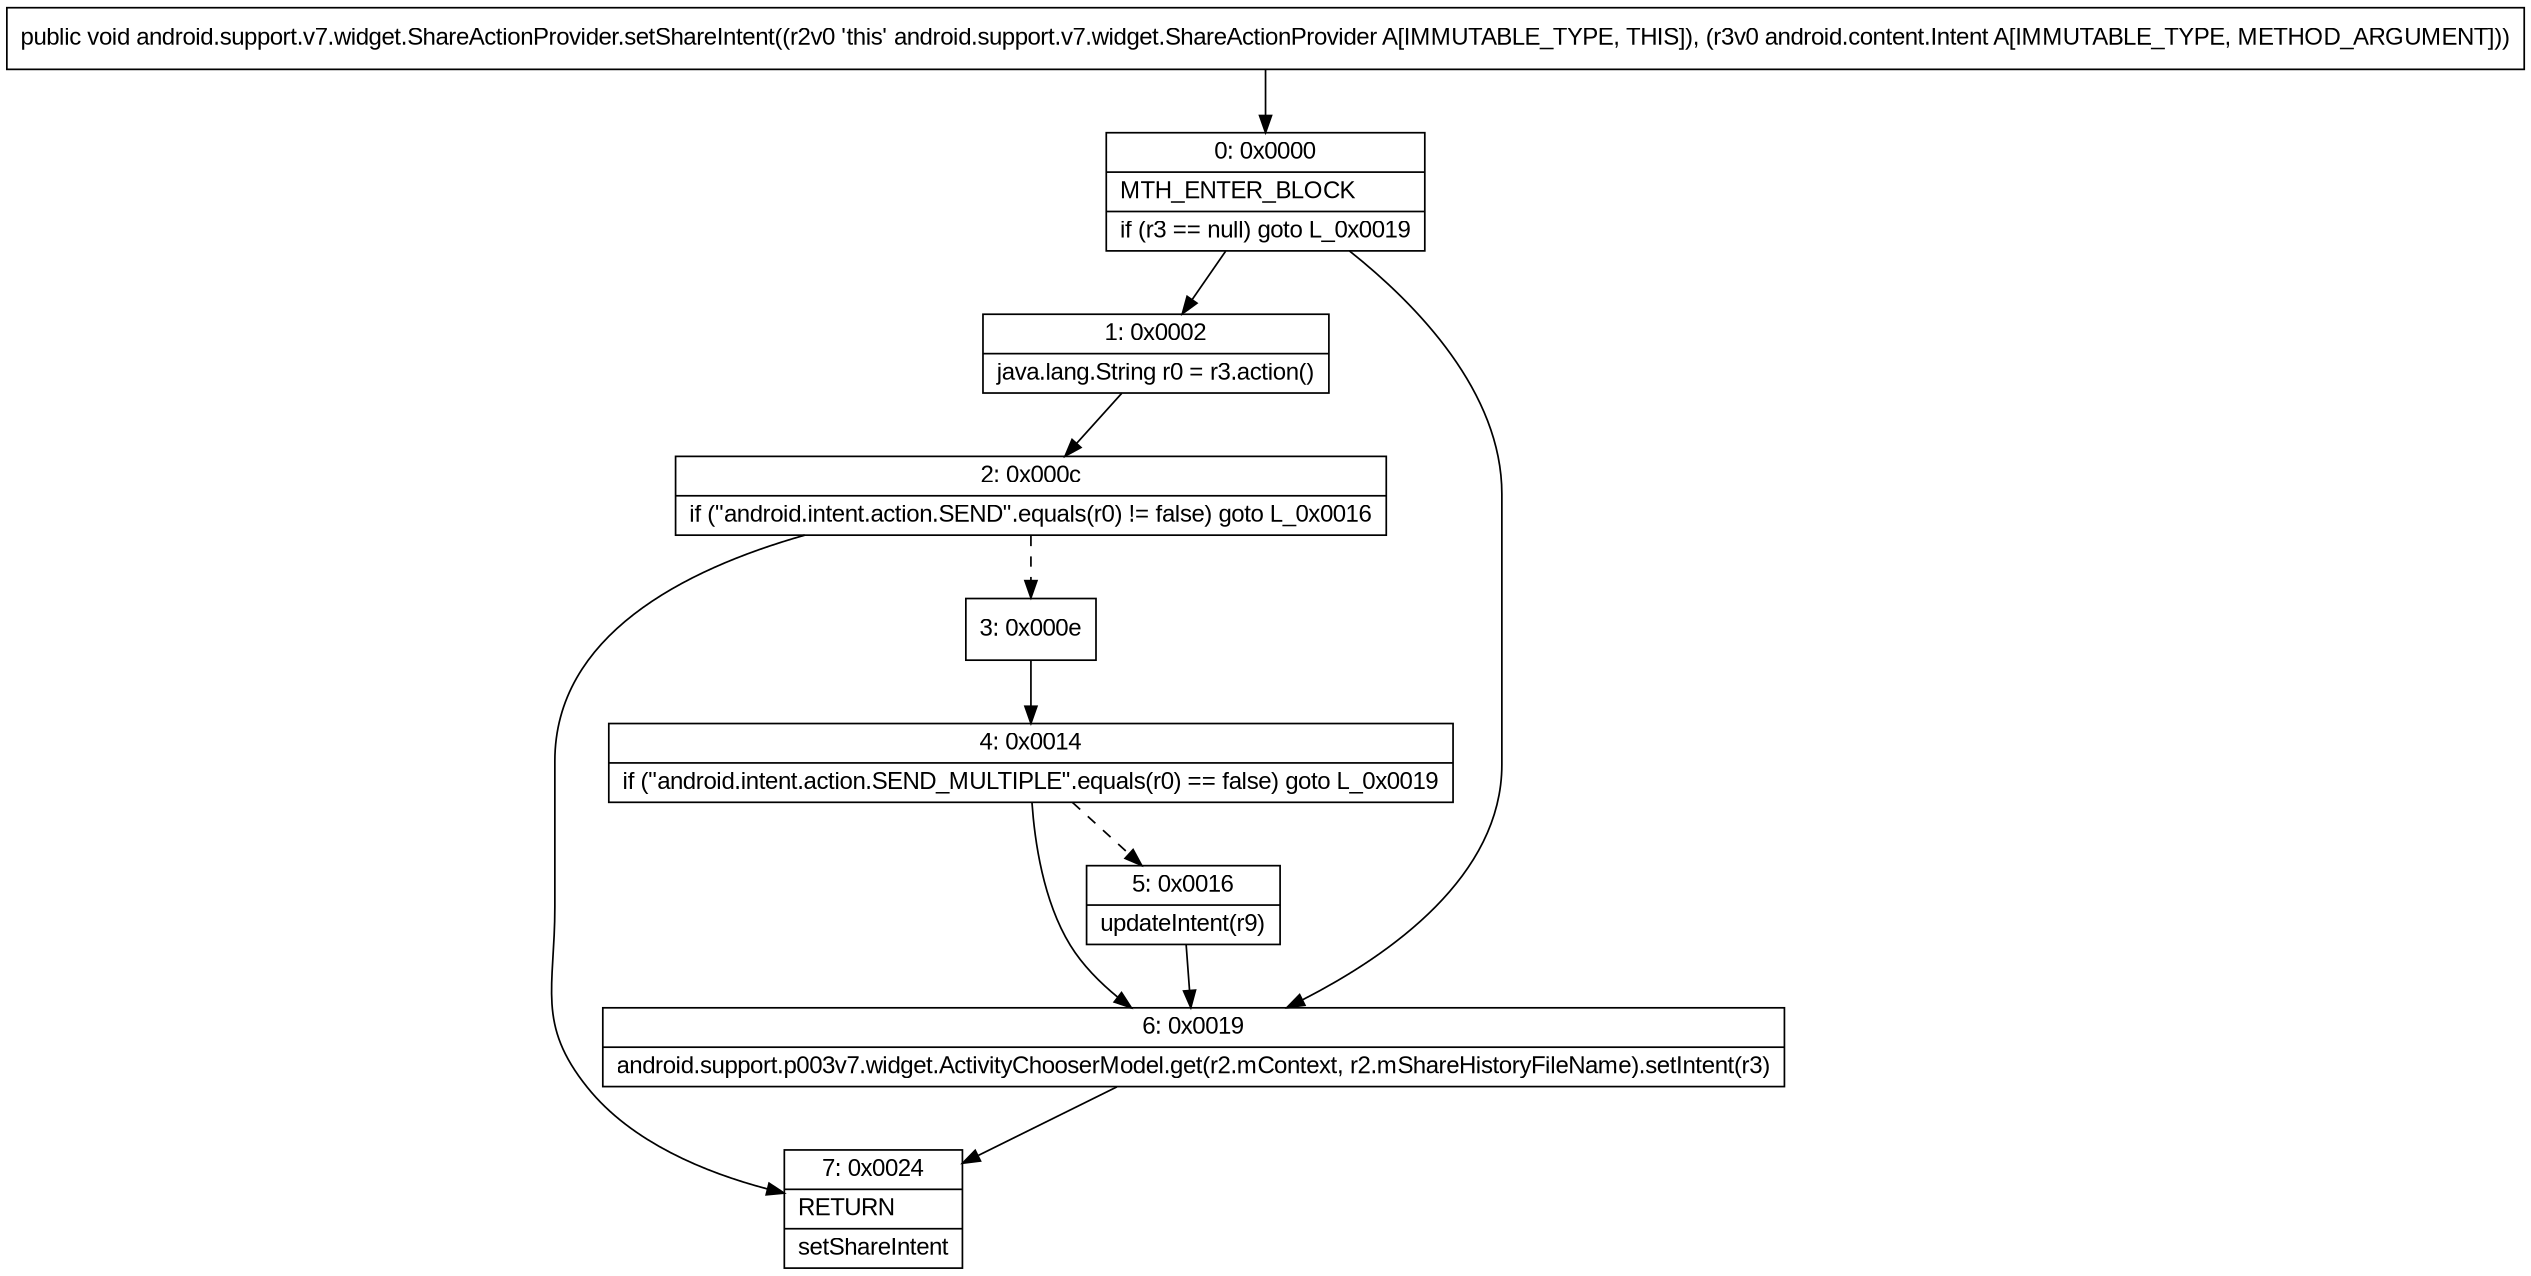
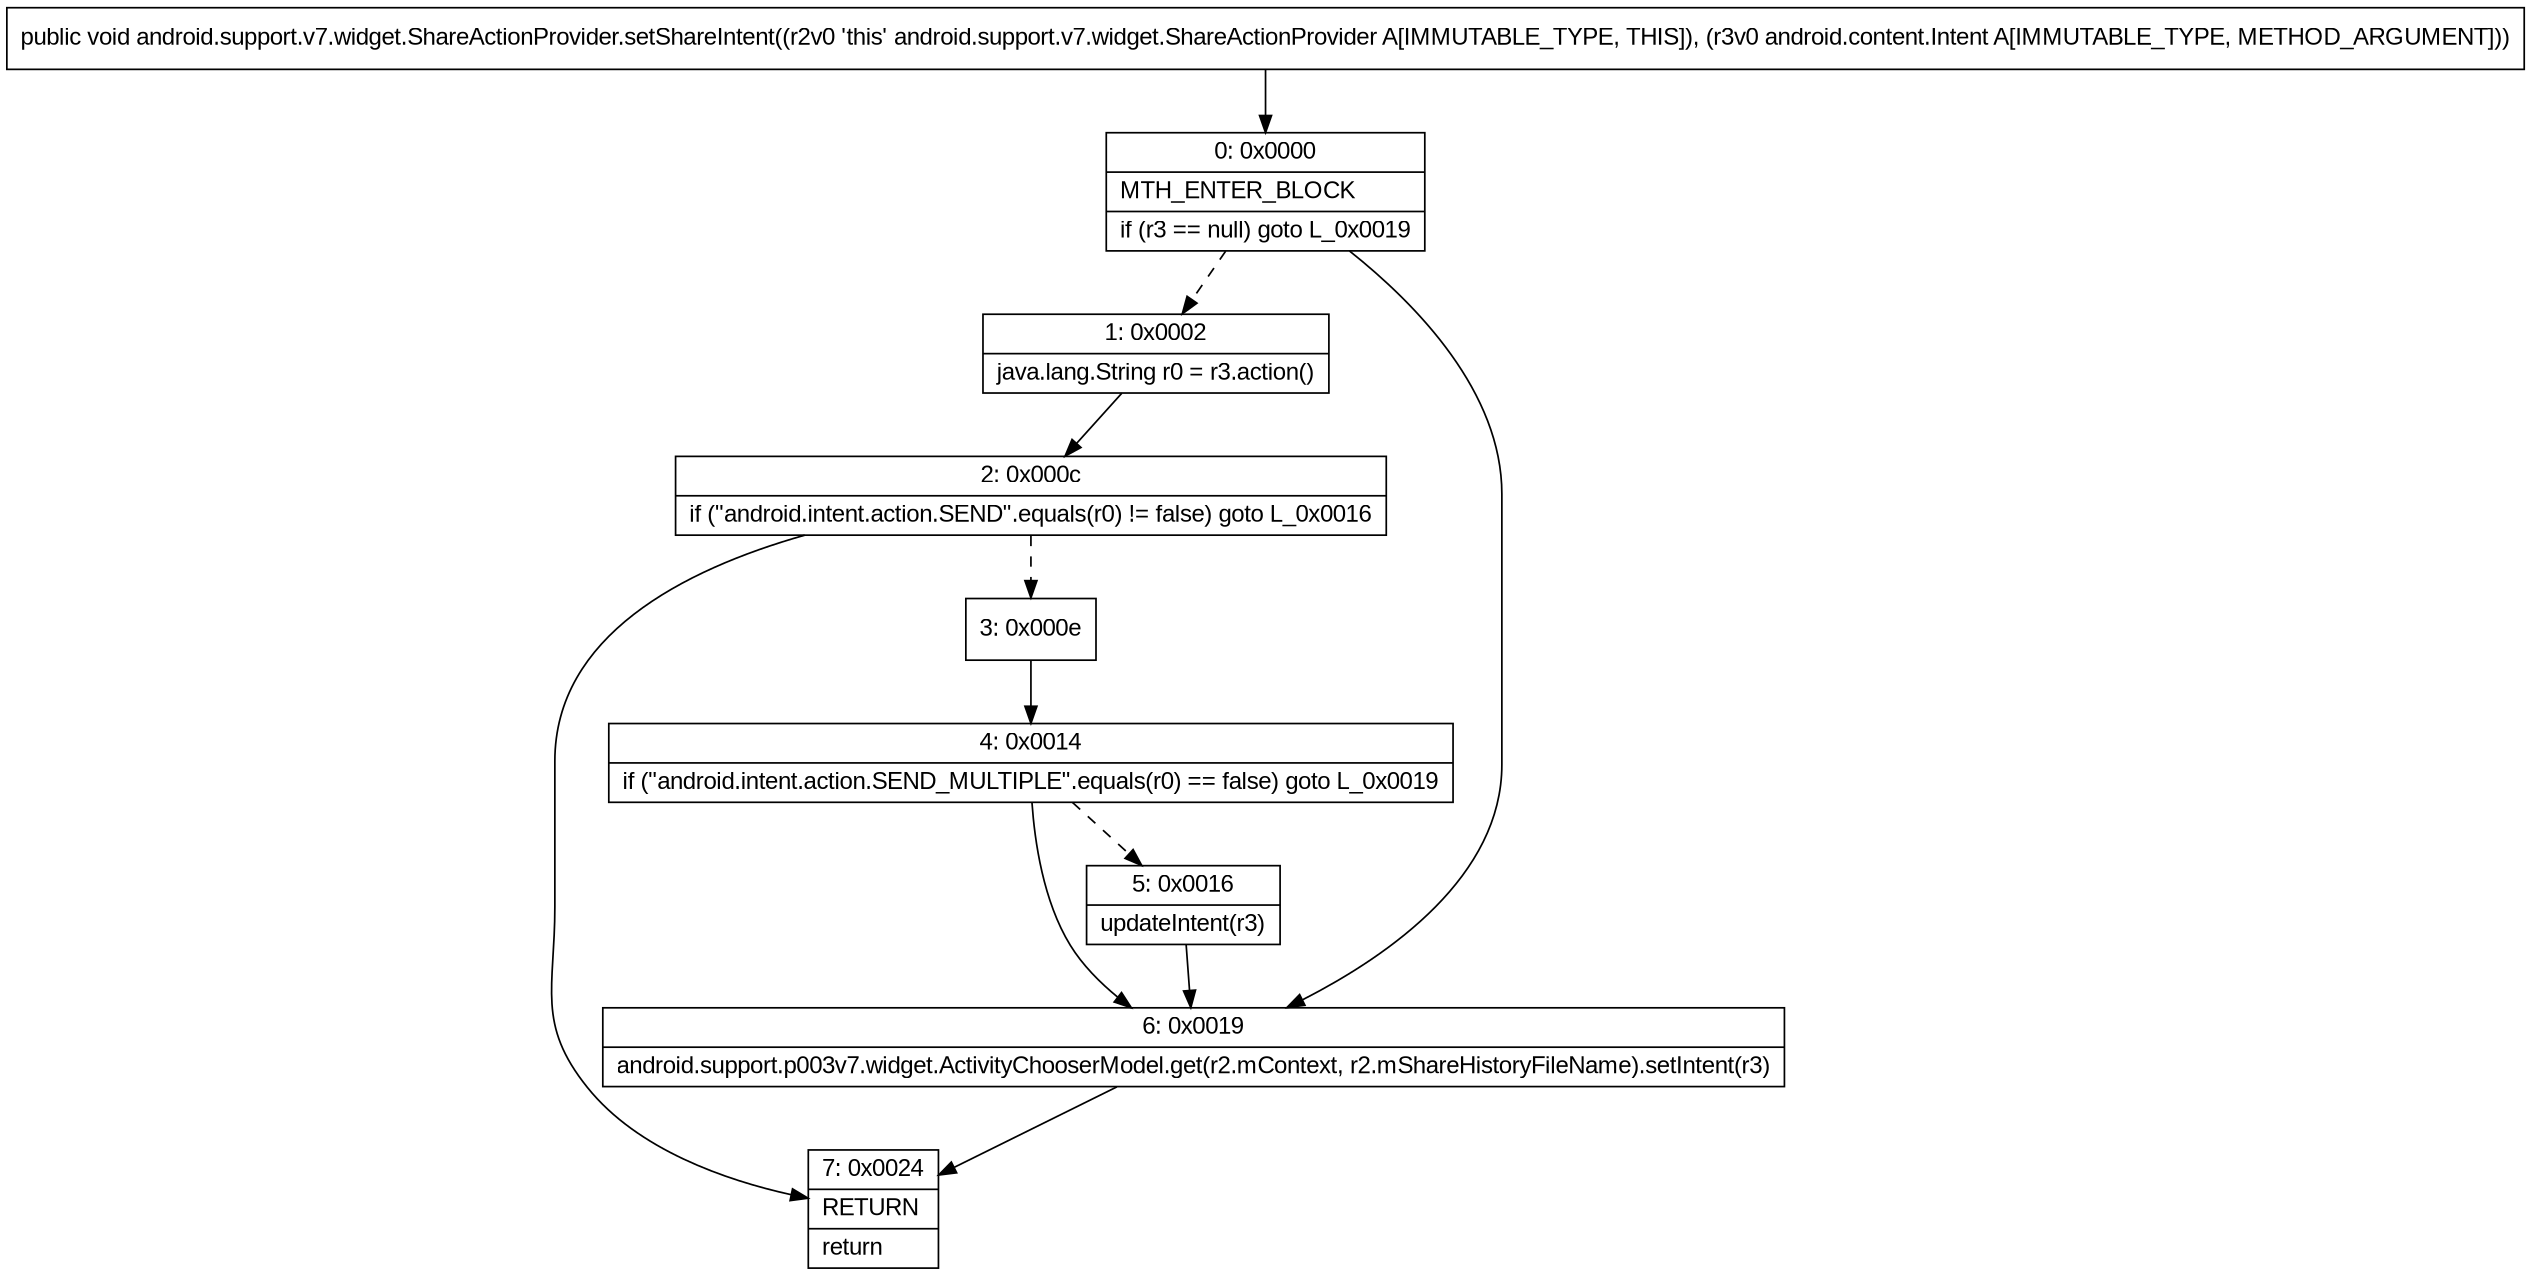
edge "0: 0x0000" -> "1: 0x0002": style solid -> dashed
node "5: 0x0016": text "updateIntent(r9)" -> "updateIntent(r3)"
node "7: 0x0024": text "setShareIntent" -> "return"
